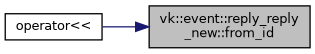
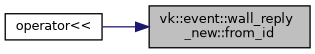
node "vk::event::reply_reply _new::from_id": label "vk::event::reply_reply _new::from_id" -> "vk::event::wall_reply _new::from_id"
